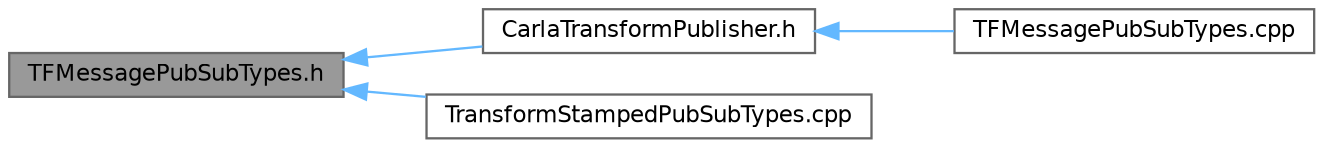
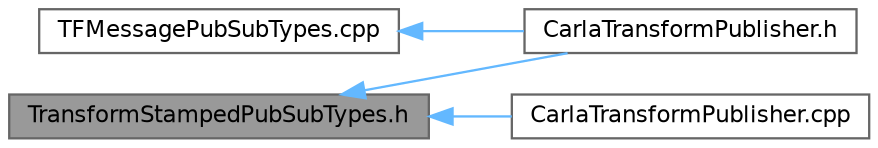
edge "TFMessagePubSubTypes.cpp" -> "CarlaTransformPublisher.h": reversed
node "TFMessagePubSubTypes.h": label "TFMessagePubSubTypes.h" -> "TransformStampedPubSubTypes.h"
node "TransformStampedPubSubTypes.cpp": label "TransformStampedPubSubTypes.cpp" -> "CarlaTransformPublisher.cpp"
